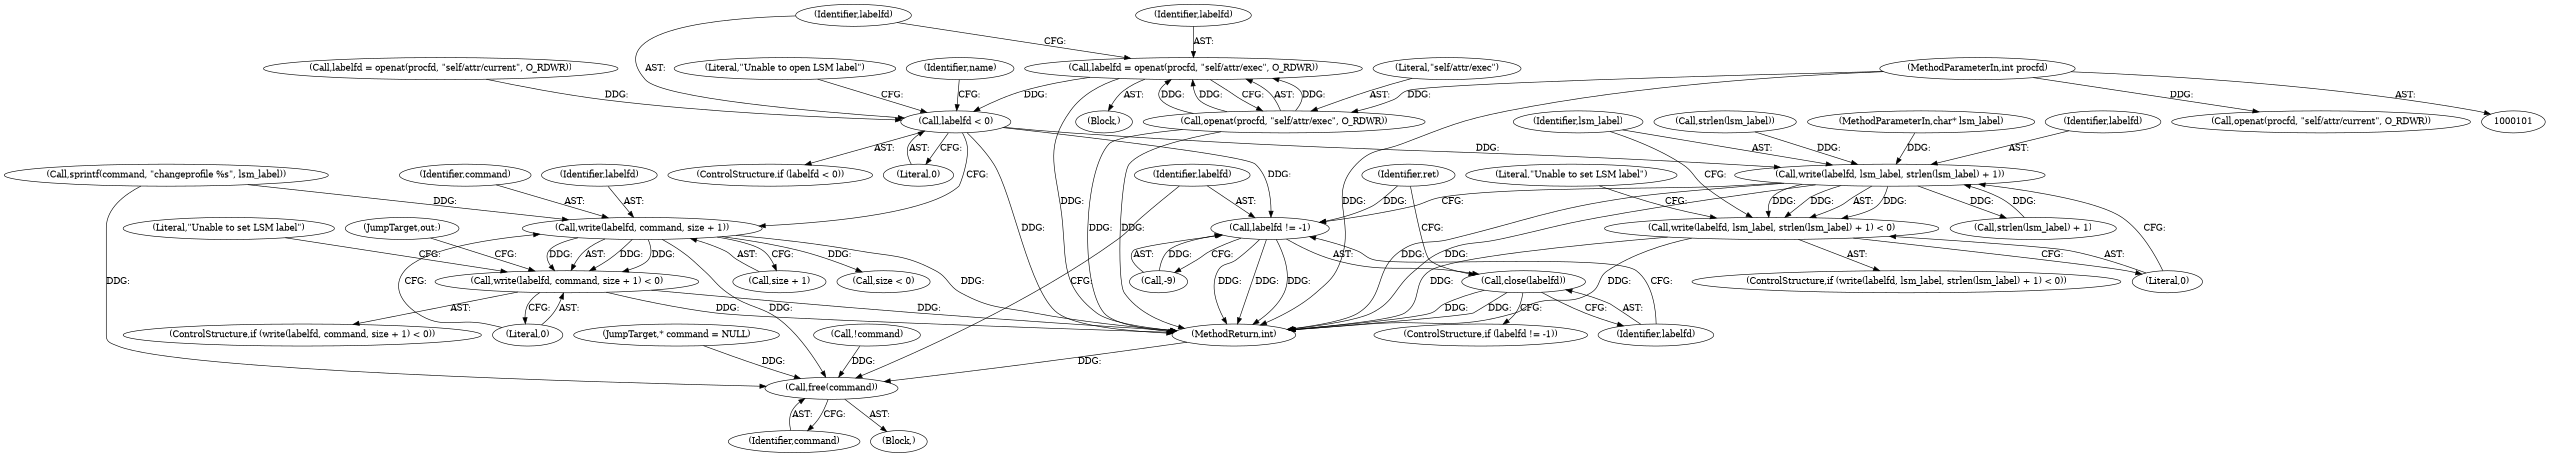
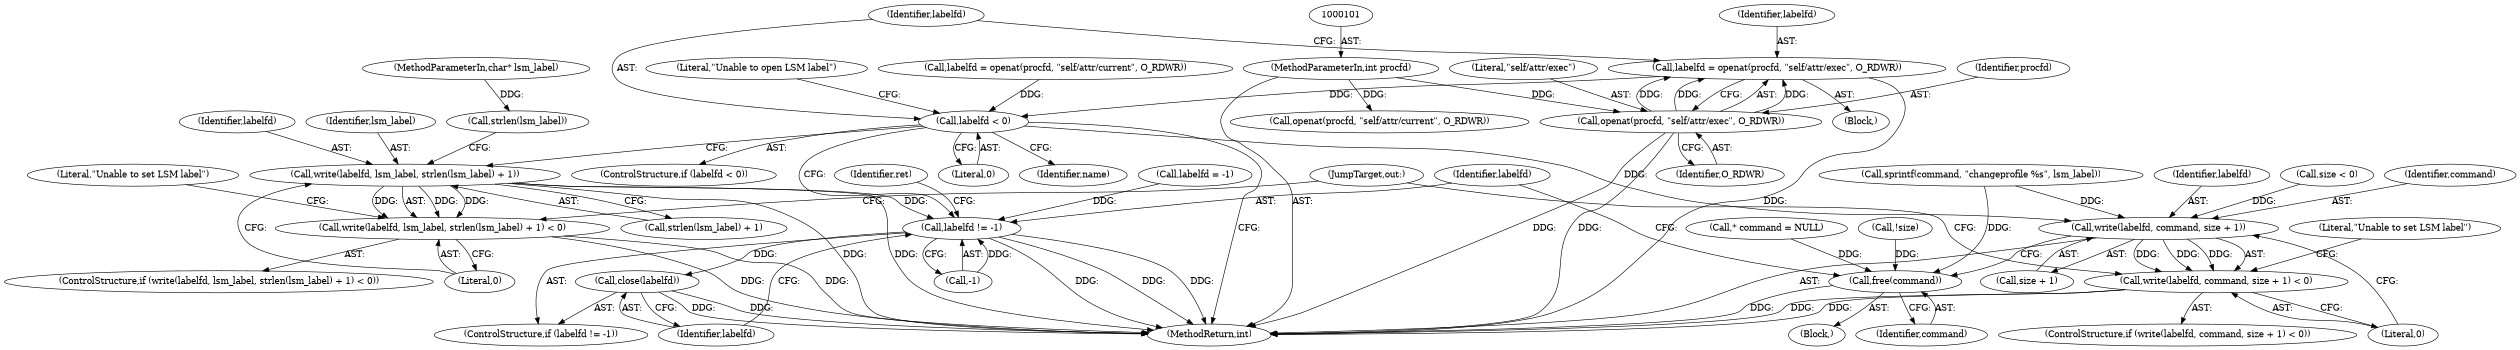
node "(Identifier,procfd)": added
edge "(MethodParameterIn,int procfd)" -> "1000101": reversed
edge "(Identifier,name)" -> "(Call,labelfd < 0)": reversed
edge "(MethodParameterIn,char* lsm_label)" -> "(Call,write(labelfd, lsm_label, strlen(lsm_label) + 1))": now "(MethodParameterIn,char* lsm_label)" -> "(Call,strlen(lsm_label))"
edge "(Call,labelfd < 0)" -> "(Call,write(labelfd, lsm_label, strlen(lsm_label) + 1))": label "DDG: " -> "CFG: "
edge "(Call,strlen(lsm_label))" -> "(Call,write(labelfd, lsm_label, strlen(lsm_label) + 1))": label "DDG: " -> "CFG: "
edge "(Identifier,lsm_label)" -> "(Call,write(labelfd, lsm_label, strlen(lsm_label) + 1) < 0)": now "(JumpTarget,out:)" -> "(Call,write(labelfd, lsm_label, strlen(lsm_label) + 1) < 0)"
edge "(Call,labelfd < 0)" -> "(Call,write(labelfd, command, size + 1))": label "CFG: " -> "DDG: "
node "(Call,labelfd = -1)": added
edge "(Call,labelfd < 0)" -> "(Call,labelfd != -1)": label "DDG: " -> "CFG: "
node "(Identifier,O_RDWR)": added
edge "(MethodParameterIn,int procfd)" -> "(MethodReturn,int)": label "DDG: " -> "AST: "
edge "(Identifier,ret)" -> "(Call,labelfd != -1)": label "DDG: " -> "CFG: "
edge "(Call,write(labelfd, lsm_label, strlen(lsm_label) + 1))" -> "(Call,labelfd != -1)": label "CFG: " -> "DDG: "
edge "(Call,write(labelfd, lsm_label, strlen(lsm_label) + 1))" -> "(Call,strlen(lsm_label) + 1)": label "DDG: " -> "CFG: "
edge "(Call,strlen(lsm_label) + 1)" -> "(Call,write(labelfd, lsm_label, strlen(lsm_label) + 1))": label "DDG: " -> "AST: "
edge "(Call,labelfd < 0)" -> "(MethodReturn,int)": label "DDG: " -> "CFG: "
edge "(Call,labelfd != -1)" -> "(ControlStructure,if (labelfd != -1))": added, label "AST:"
edge "(Identifier,ret)" -> "(Call,close(labelfd))": removed, label "CFG:"
edge "(Call,write(labelfd, command, size + 1))" -> "(Call,size < 0)": reversed
edge "(Call,write(labelfd, command, size + 1))" -> "(Call,size + 1)": label "CFG: " -> "AST: "
edge "(Call,labelfd != -1)" -> "(Call,close(labelfd))": label "AST: " -> "DDG: "
edge "(Call,write(labelfd, command, size + 1))" -> "(MethodReturn,int)": label "DDG: " -> "AST: "
node "(Call,-9)": label "(Call,-9)" -> "(Call,-1)"
edge "(Call,write(labelfd, command, size + 1))" -> "(Call,free(command))": label "DDG: " -> "CFG: "
edge "(Call,close(labelfd))" -> "(ControlStructure,if (labelfd != -1))": label "CFG: " -> "AST: "
node "(JumpTarget,* command = NULL)": label "(JumpTarget,* command = NULL)" -> "(Call,* command = NULL)"
node "(Call,!command)": label "(Call,!command)" -> "(Call,!size)"
edge "(MethodReturn,int)" -> "(Call,free(command))": reversed
